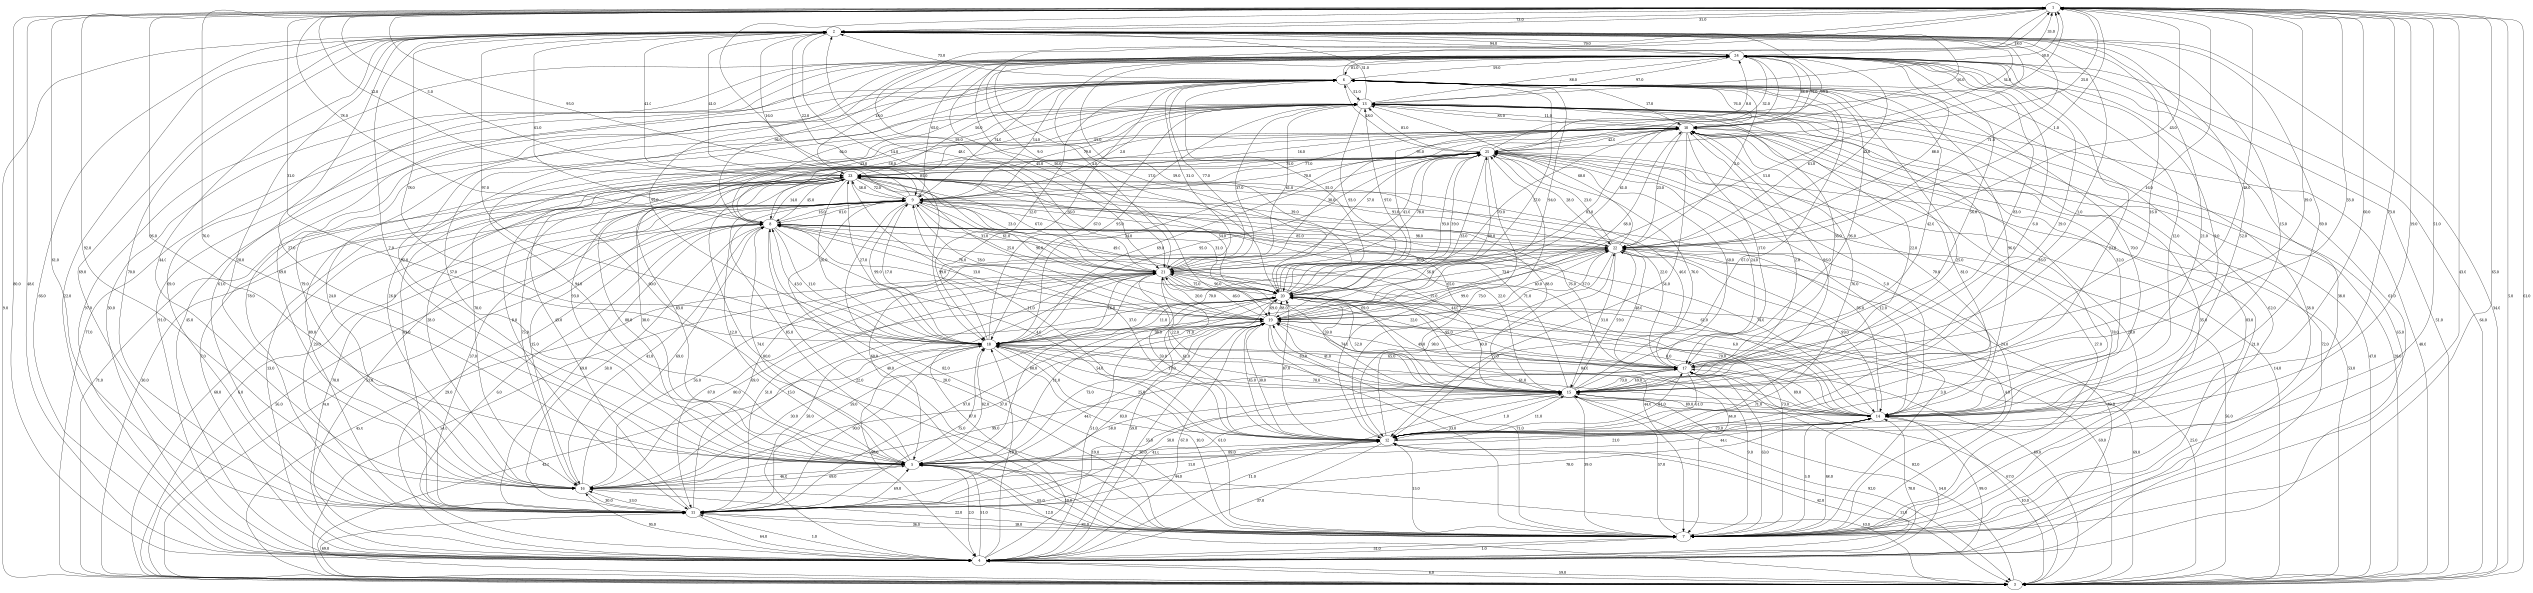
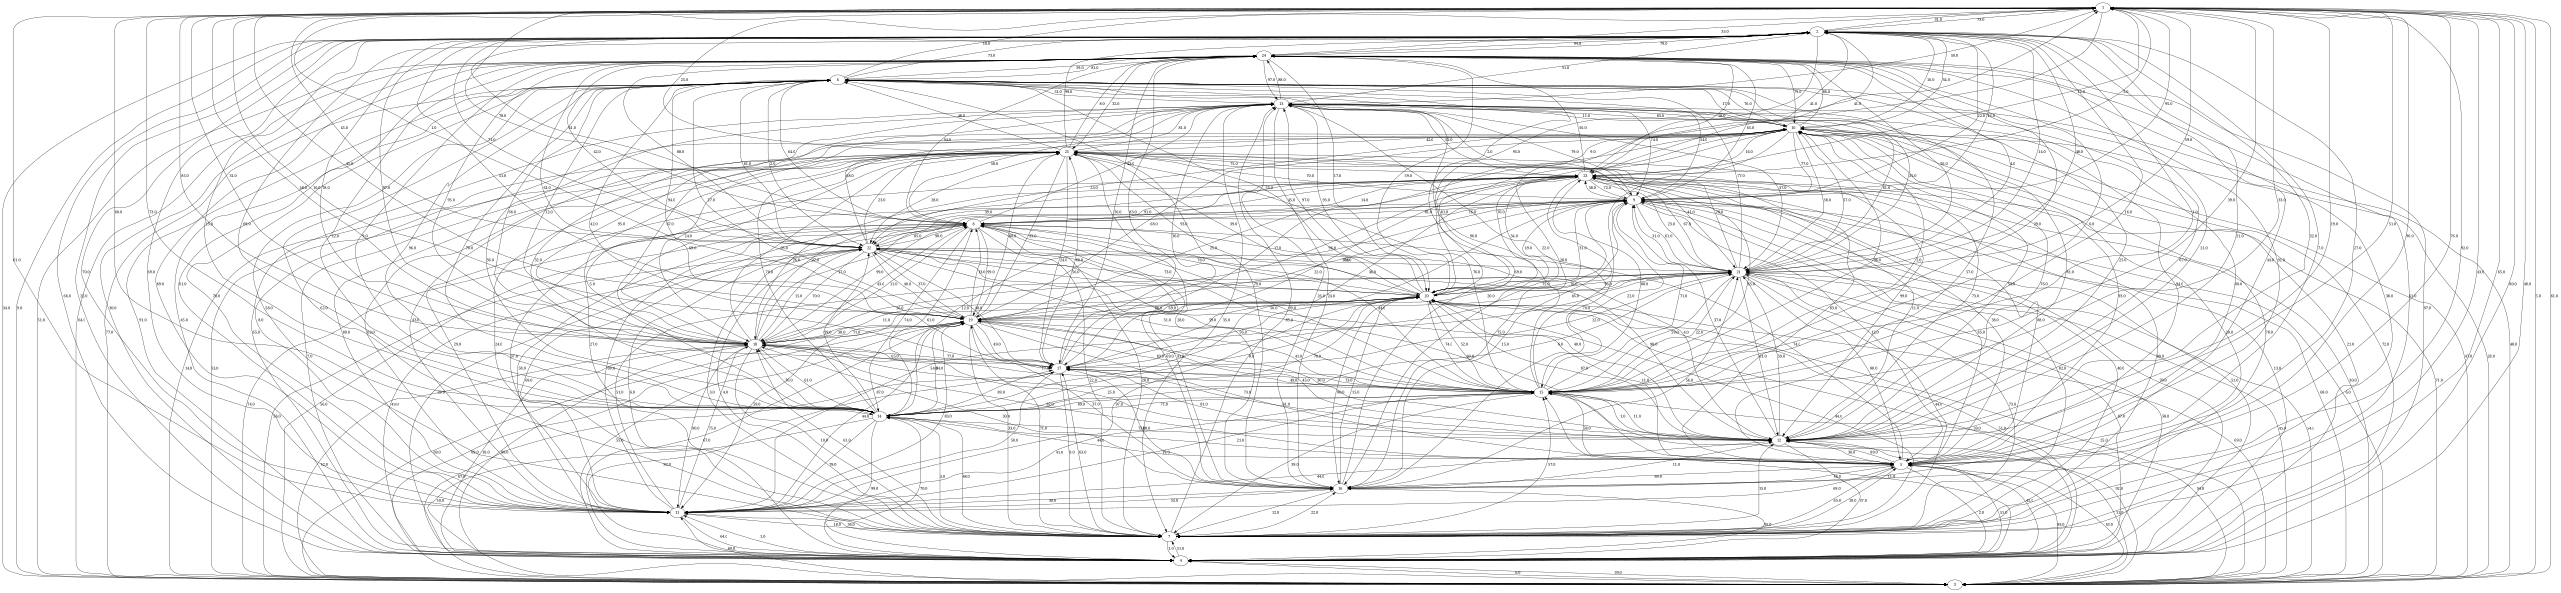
edge "9" -> "24": reversed
